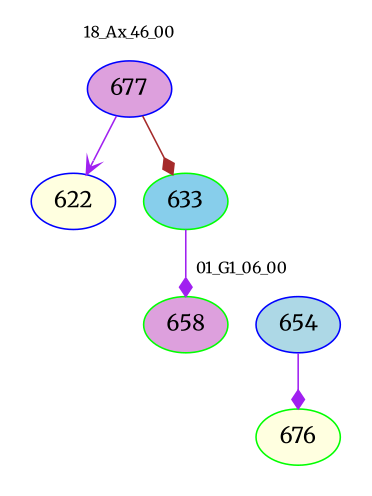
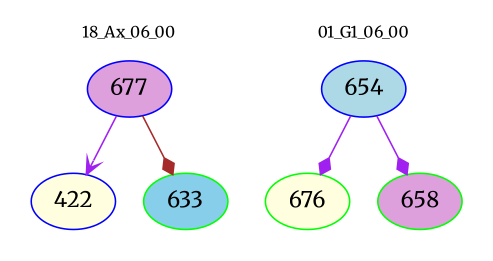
cluster "18_Ax_46_00": label "18_Ax_46_00" -> "18_Ax_06_00"
node "622": label "622" -> "422"
edge "633" -> "658": now "654" -> "658"
